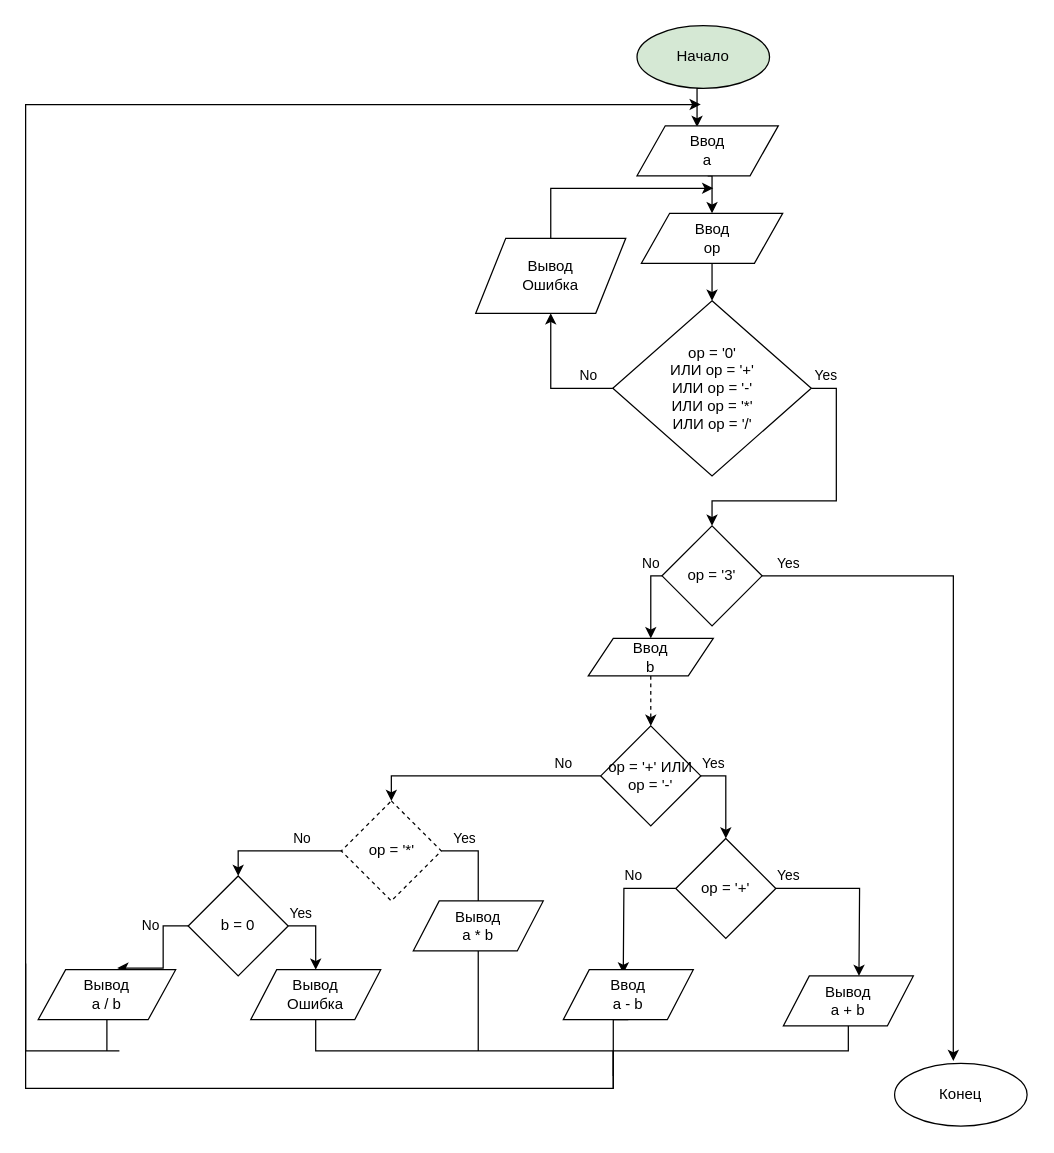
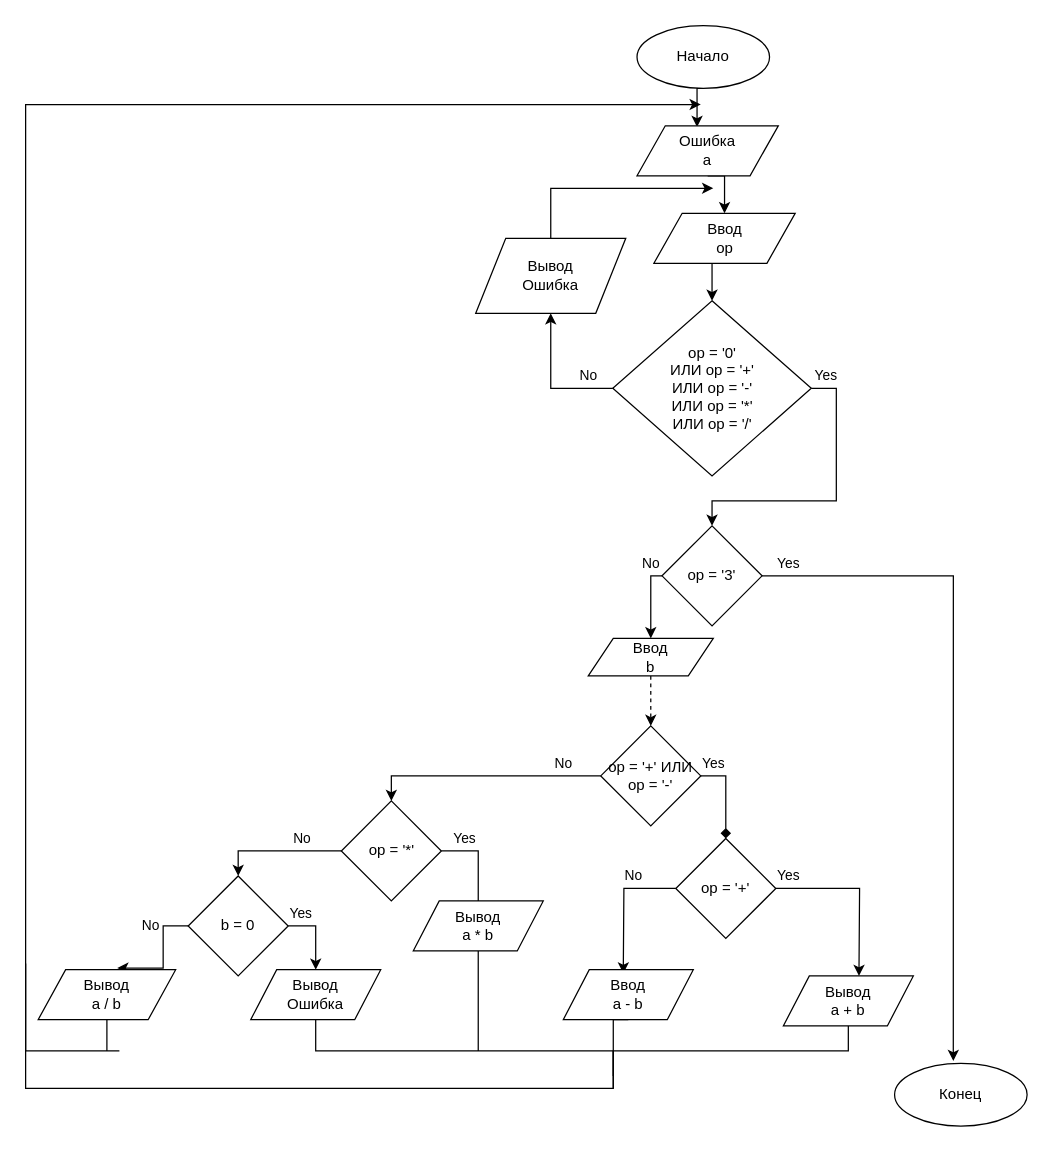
node "Начало": fillcolor #d5e8d4 -> #ffffff
node "Ввод a": label "Ввод a" -> "Ошибка a"
node "Ввод op": moved (712, 238) -> (724, 238)
edge "op = '+' ИЛИ op = '-'" -> "op = '+'": arrowhead classic -> diamond
node "op = '*'": style dashed -> solid
